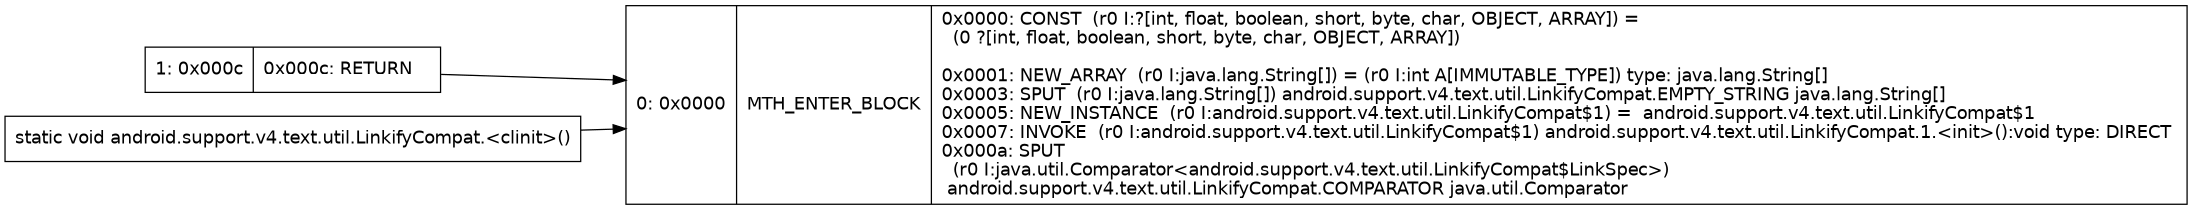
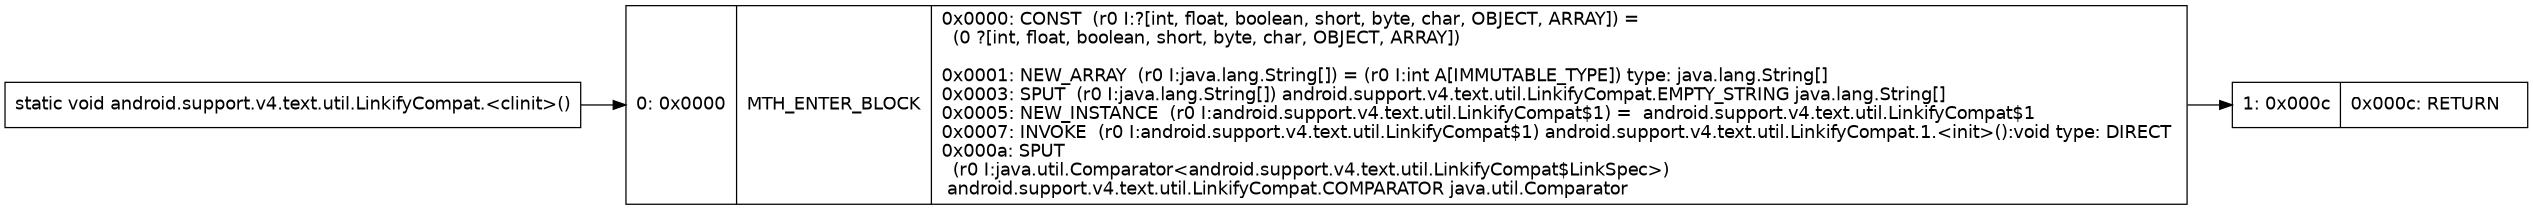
edge "1: 0x000c" -> "0: 0x0000": reversed
